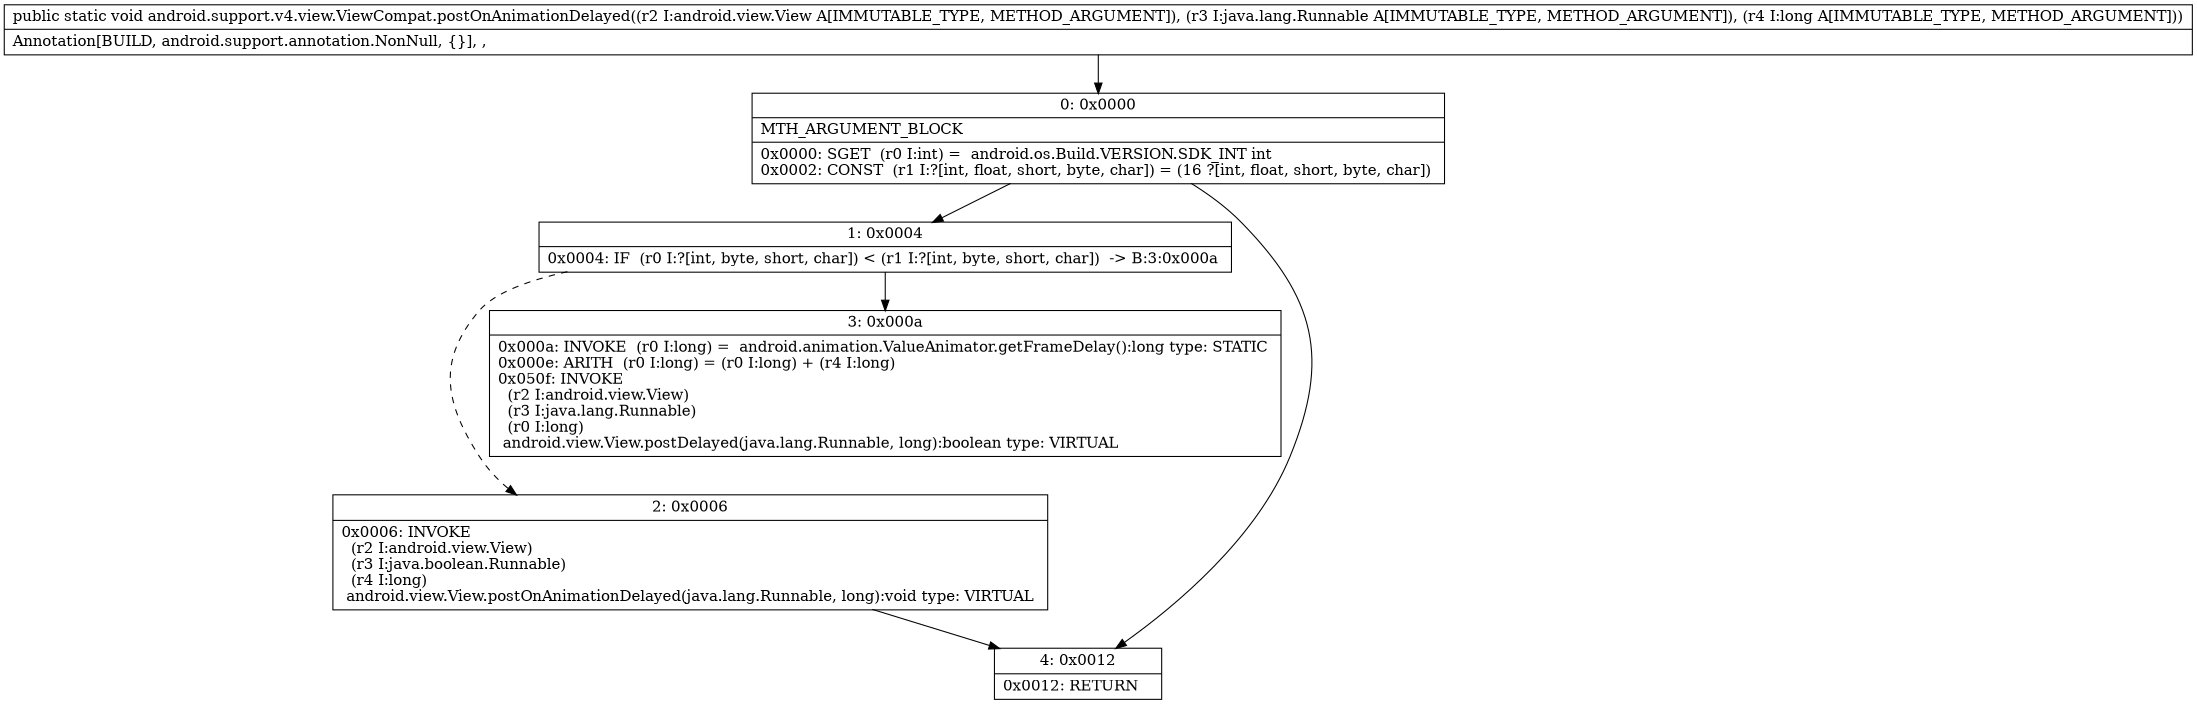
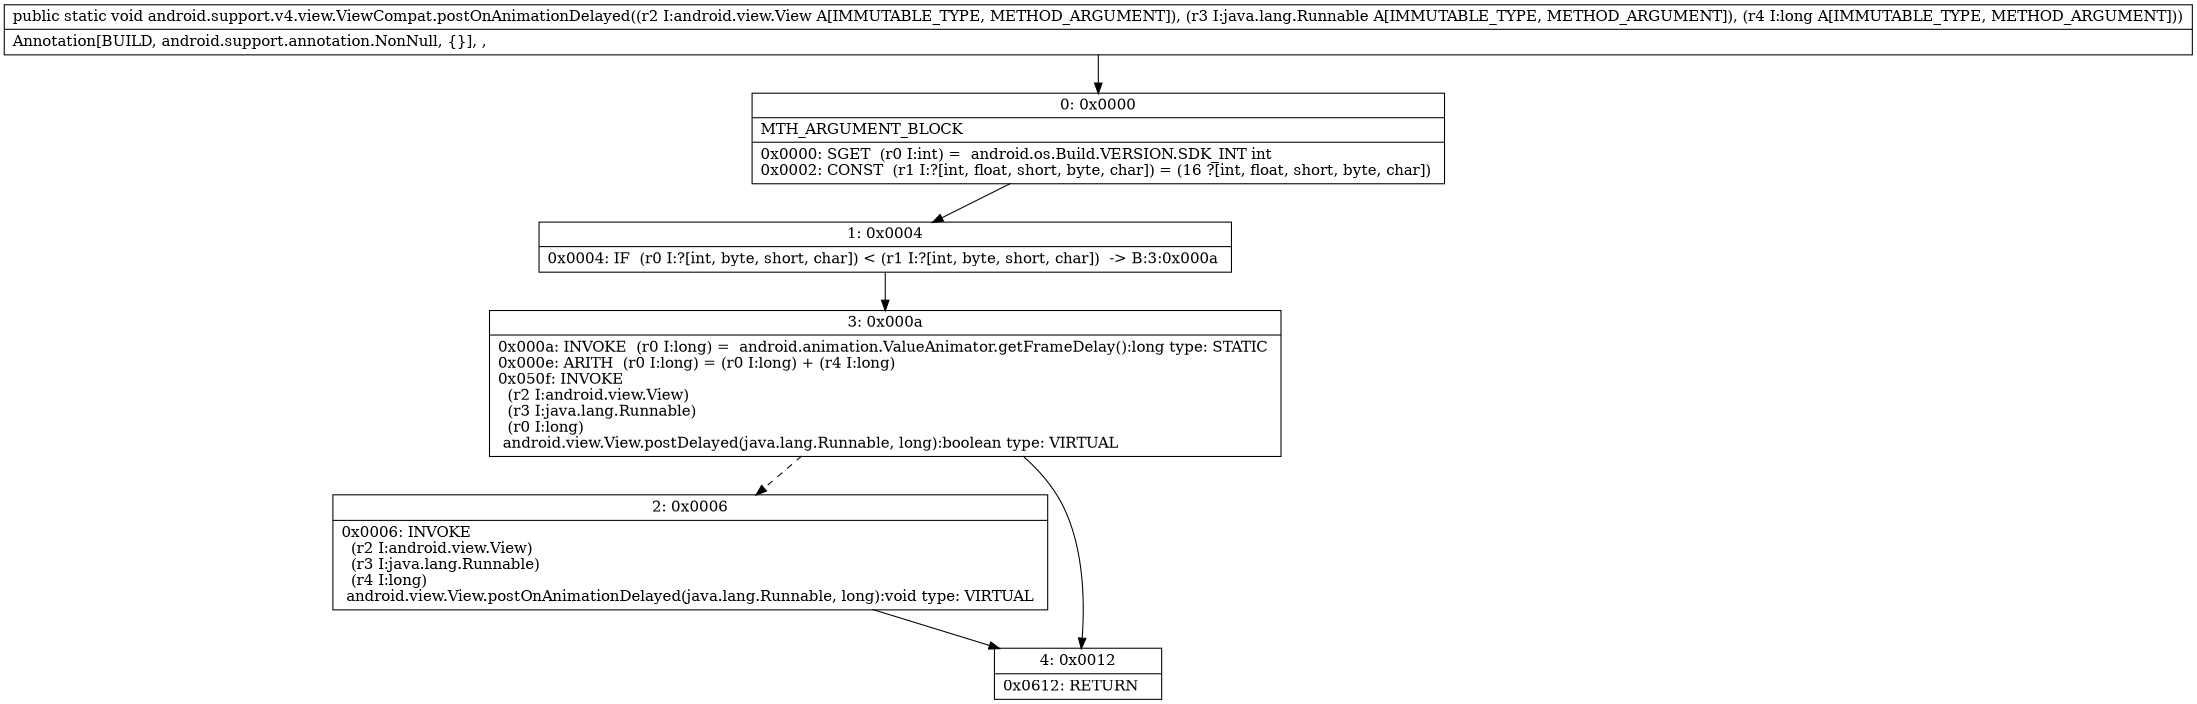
edge "1: 0x0004" -> "2: 0x0006": now "3: 0x000a" -> "2: 0x0006"
edge "0: 0x0000" -> "4: 0x0012": now "3: 0x000a" -> "4: 0x0012"
node "2: 0x0006": text "(r3 I:java.boolean.Runnable)" -> "(r3 I:java.lang.Runnable)"
node "4: 0x0012": text "0x0012: RETURN" -> "0x0612: RETURN"
